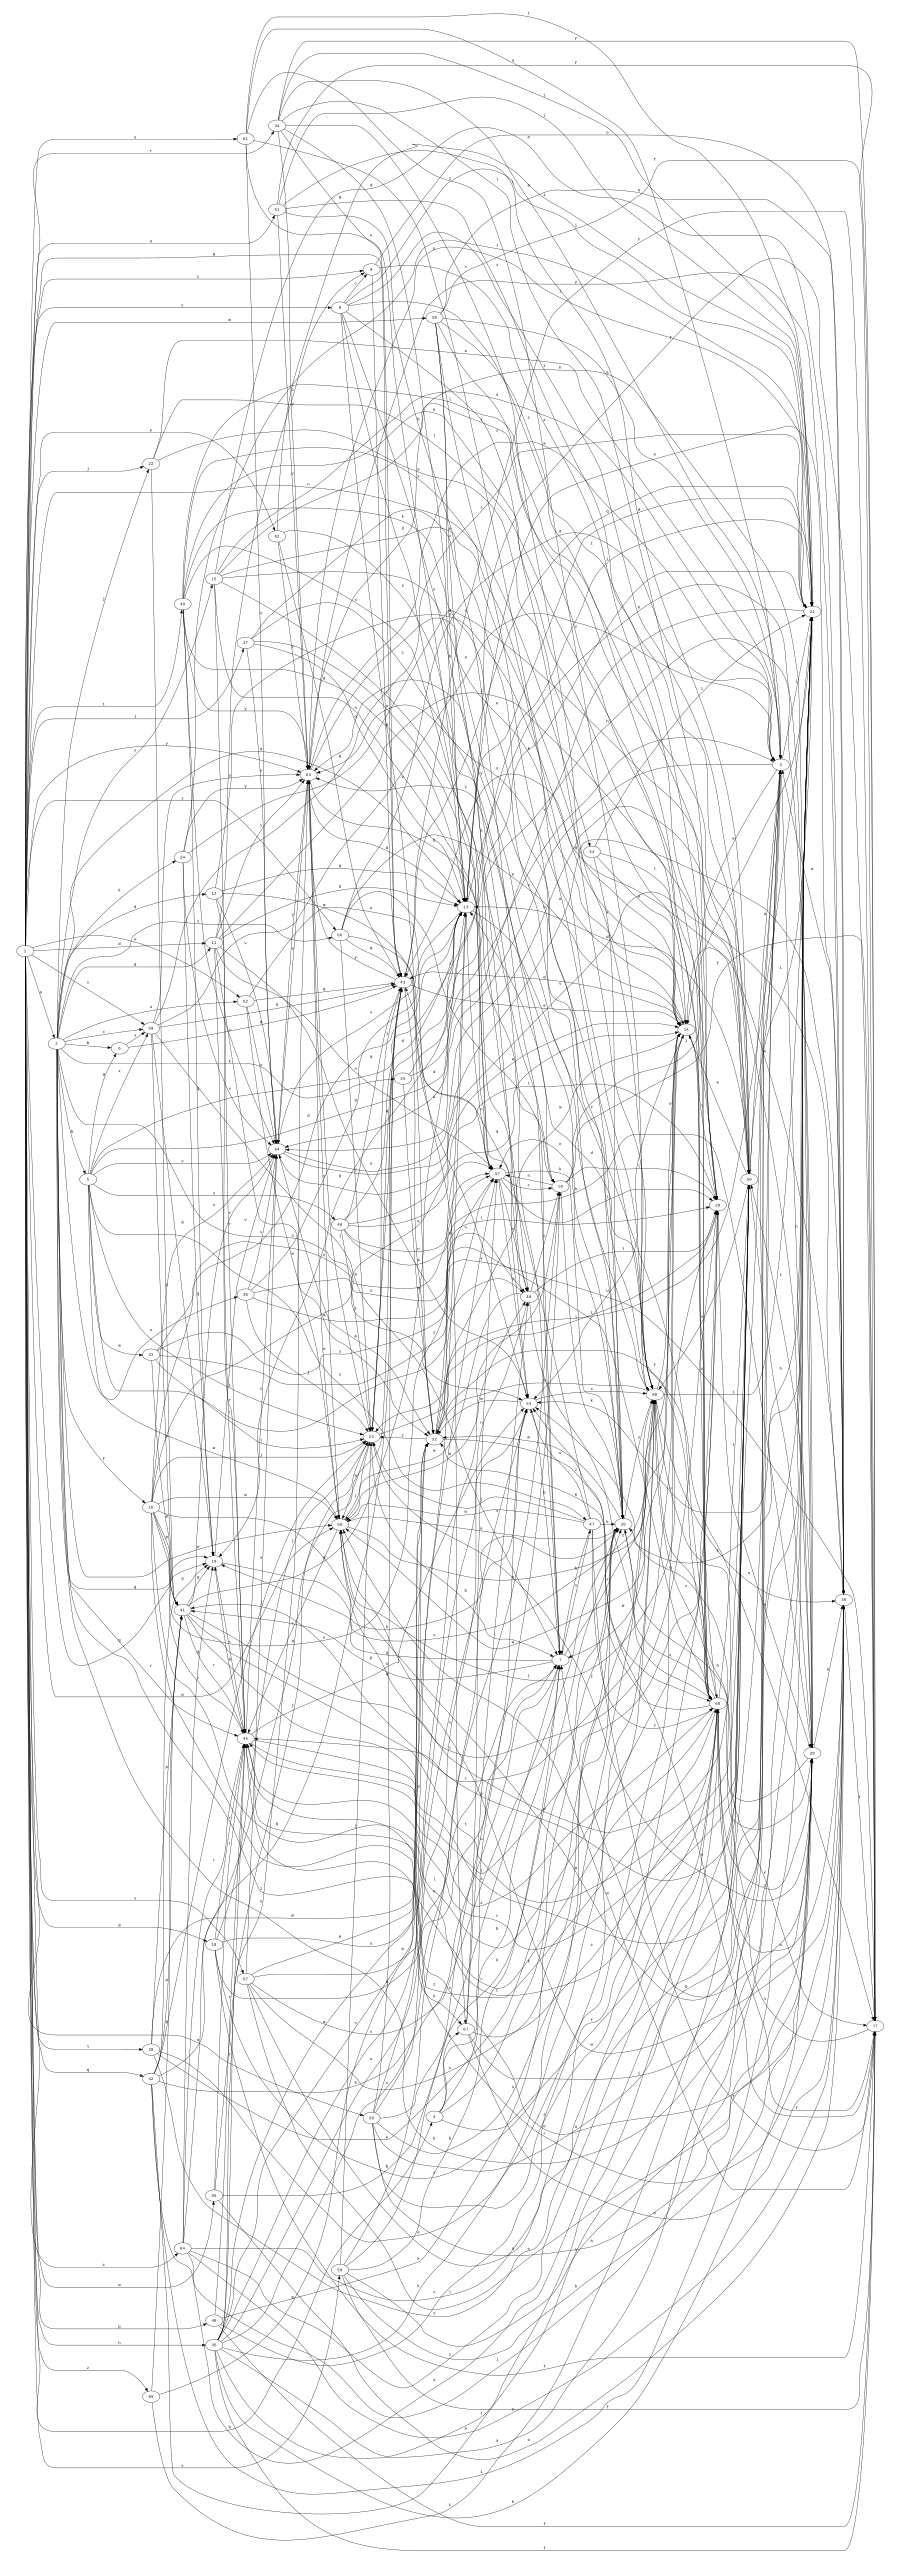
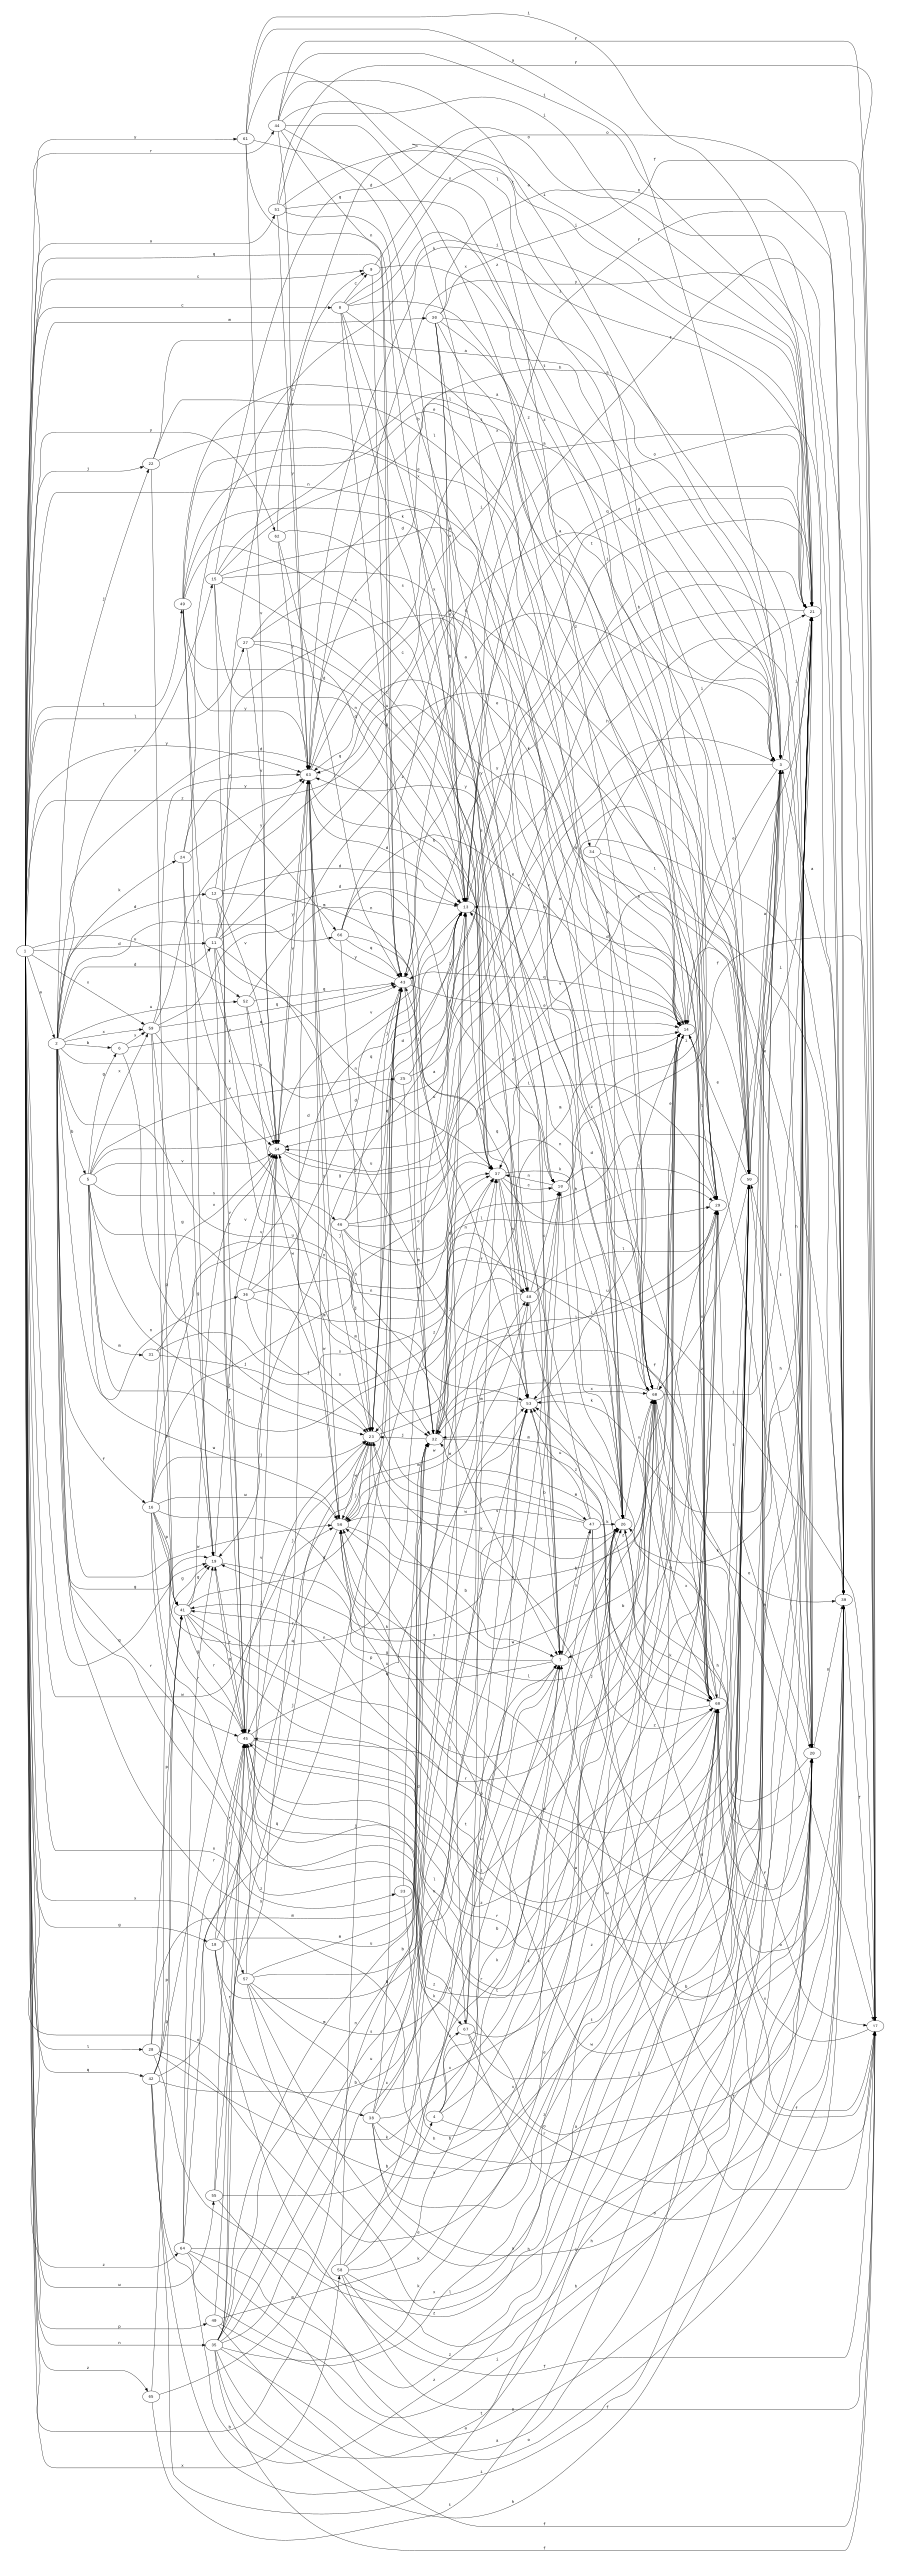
edge "31" -> "23": now "6" -> "23"
edge "31" -> "41": removed, label "p"
node "33": added
